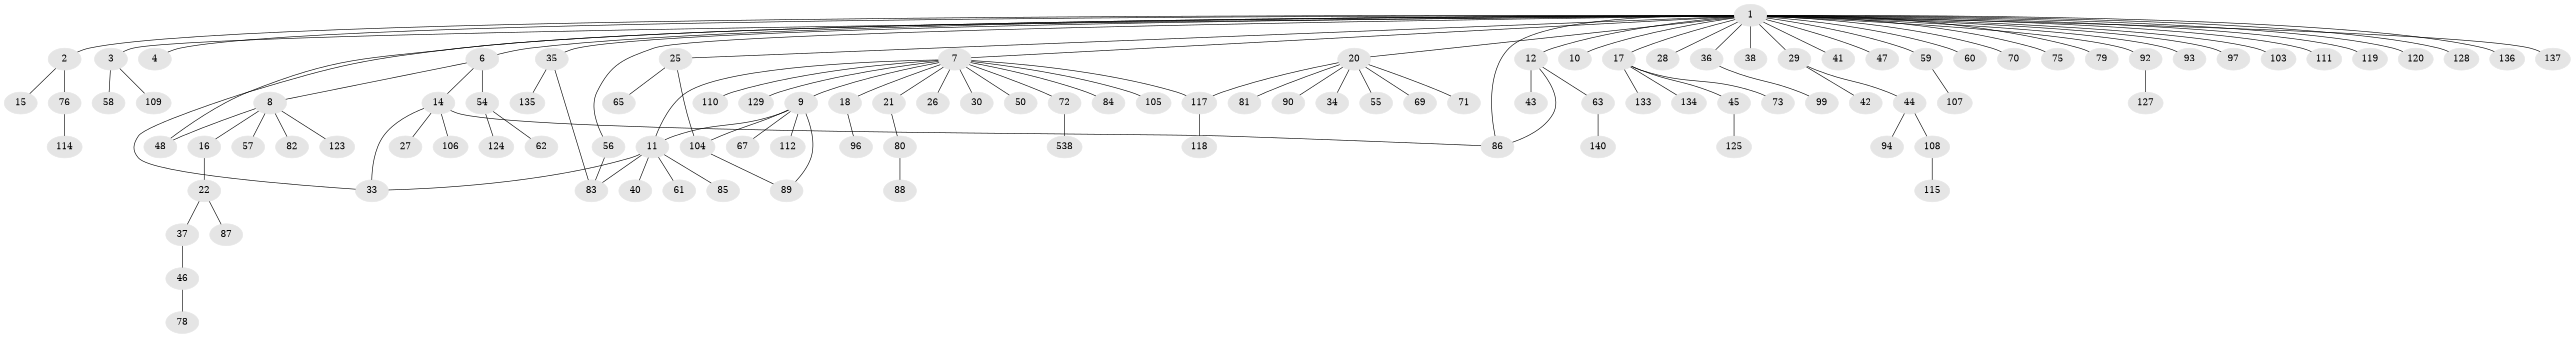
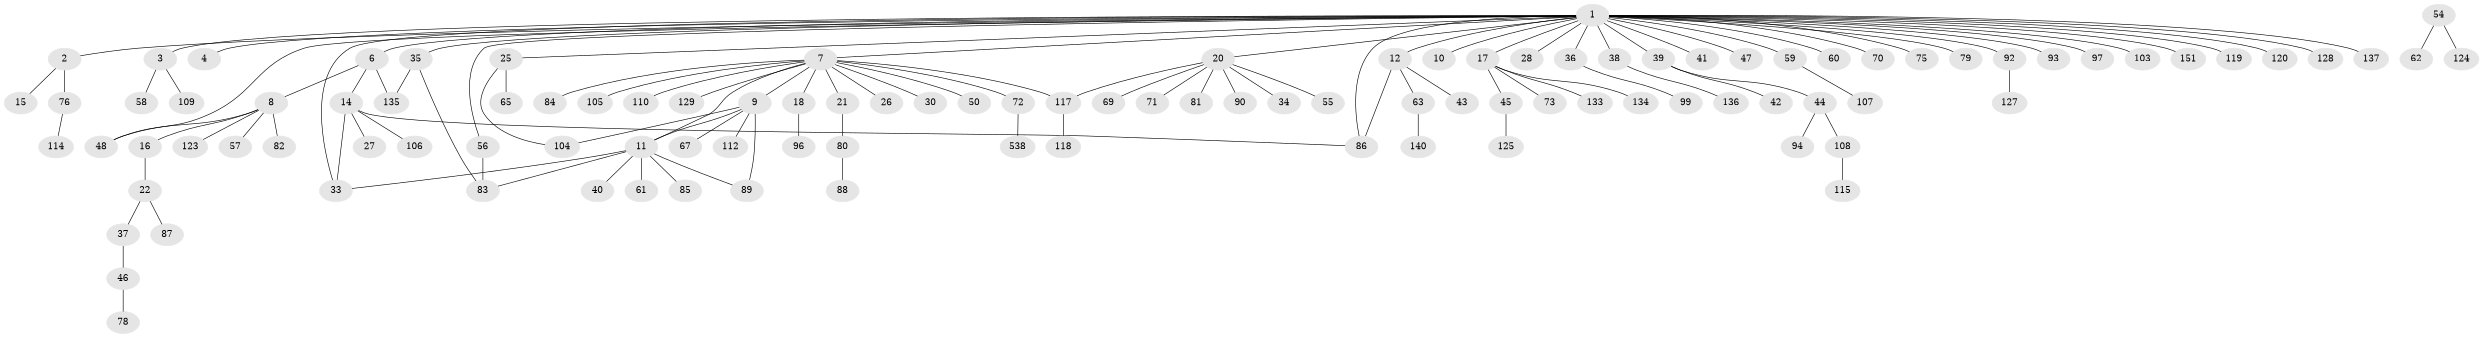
edge "1" -- "136": now "38" -- "136"
node "29": label "29" -> "39"
node "111": label "111" -> "151"
edge "6" -- "54": now "6" -- "135"
edge "104" -- "89": now "11" -- "89"
